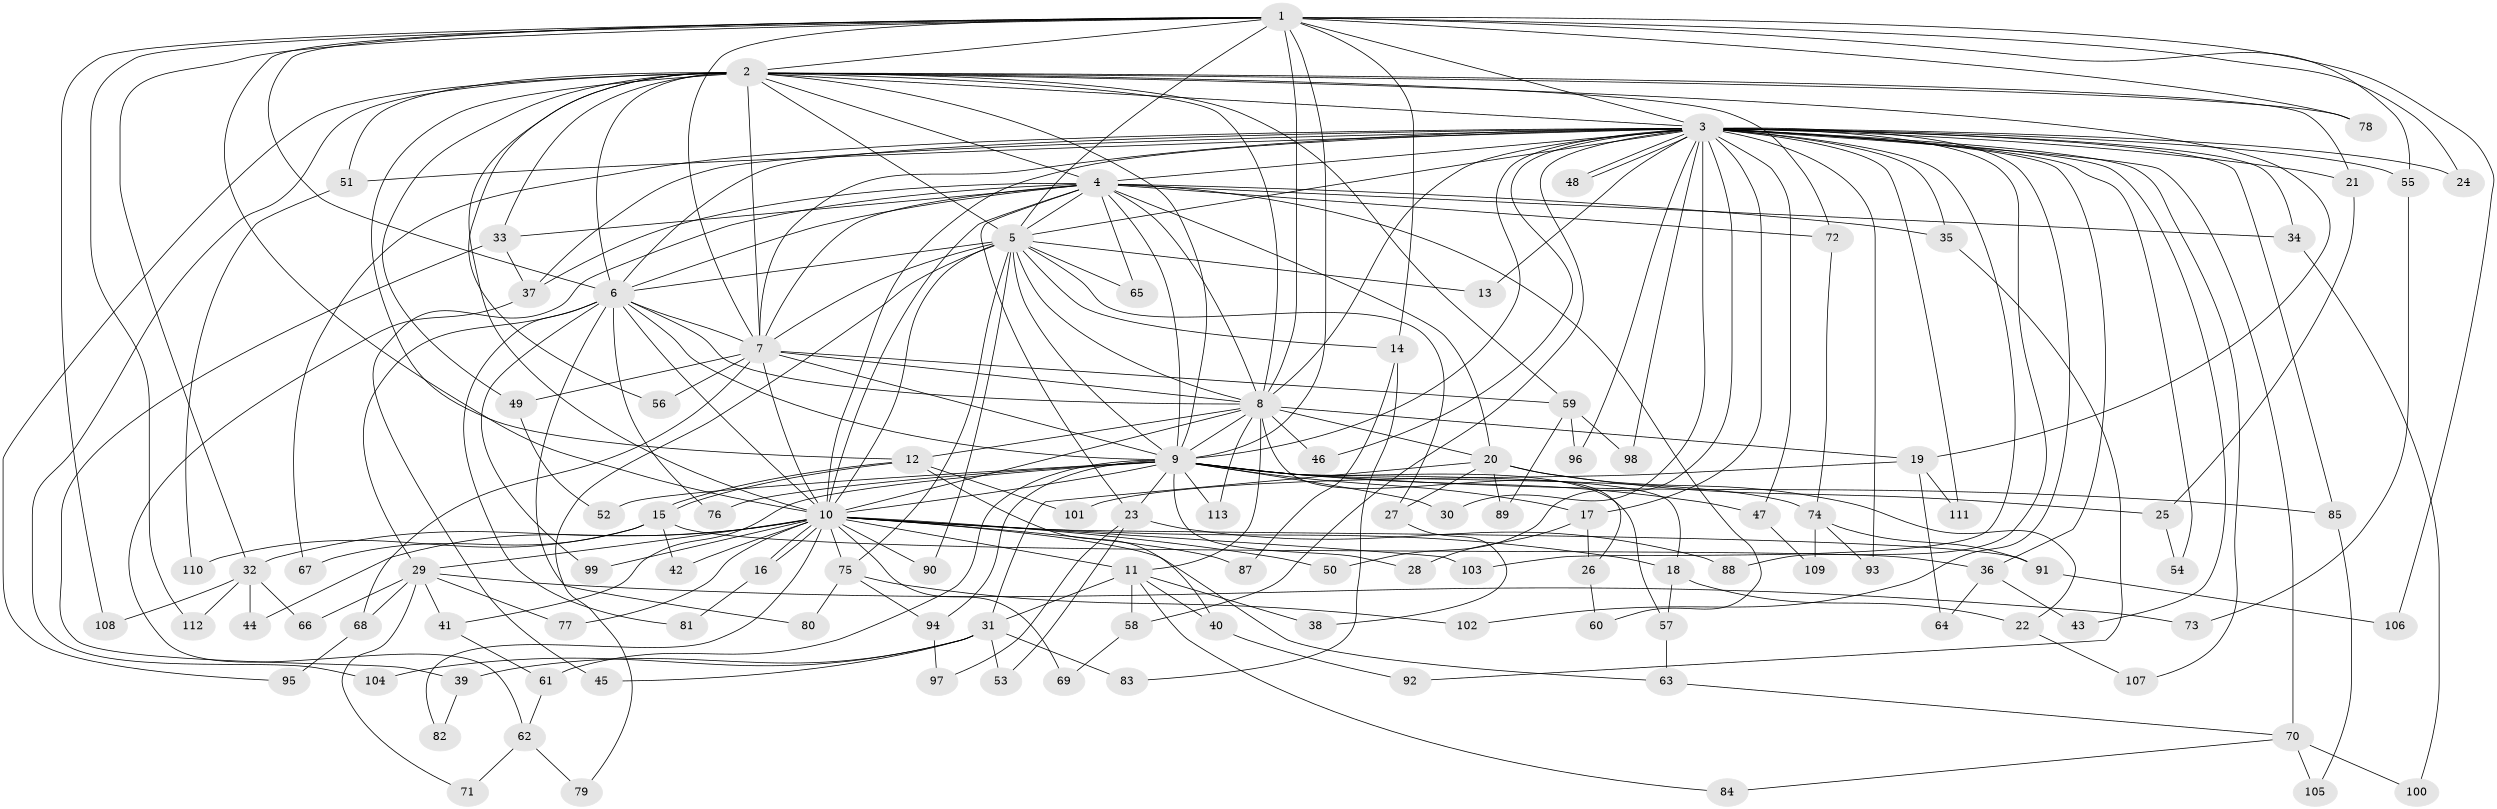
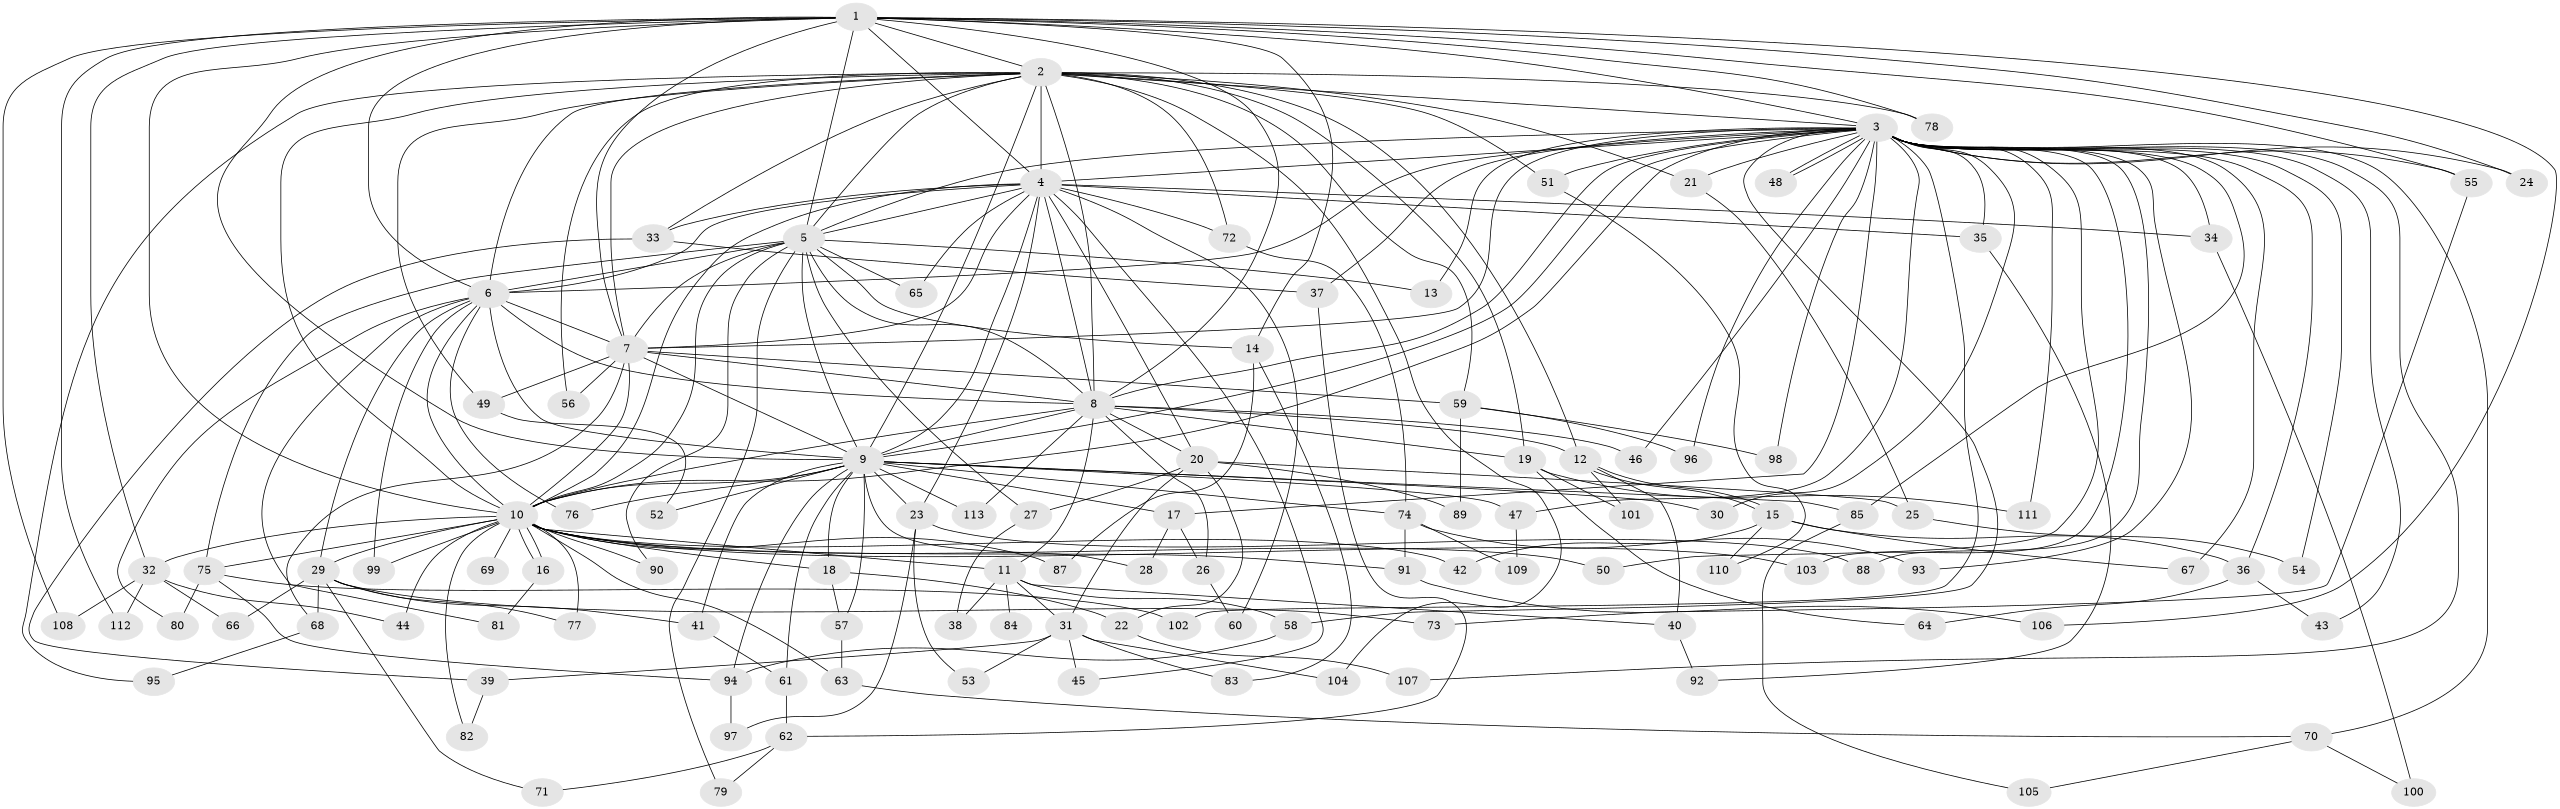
edge "4" -- "37": now "4" -- "1"
edge "58" -- "69": now "58" -- "94"
edge "70" -- "84": removed
